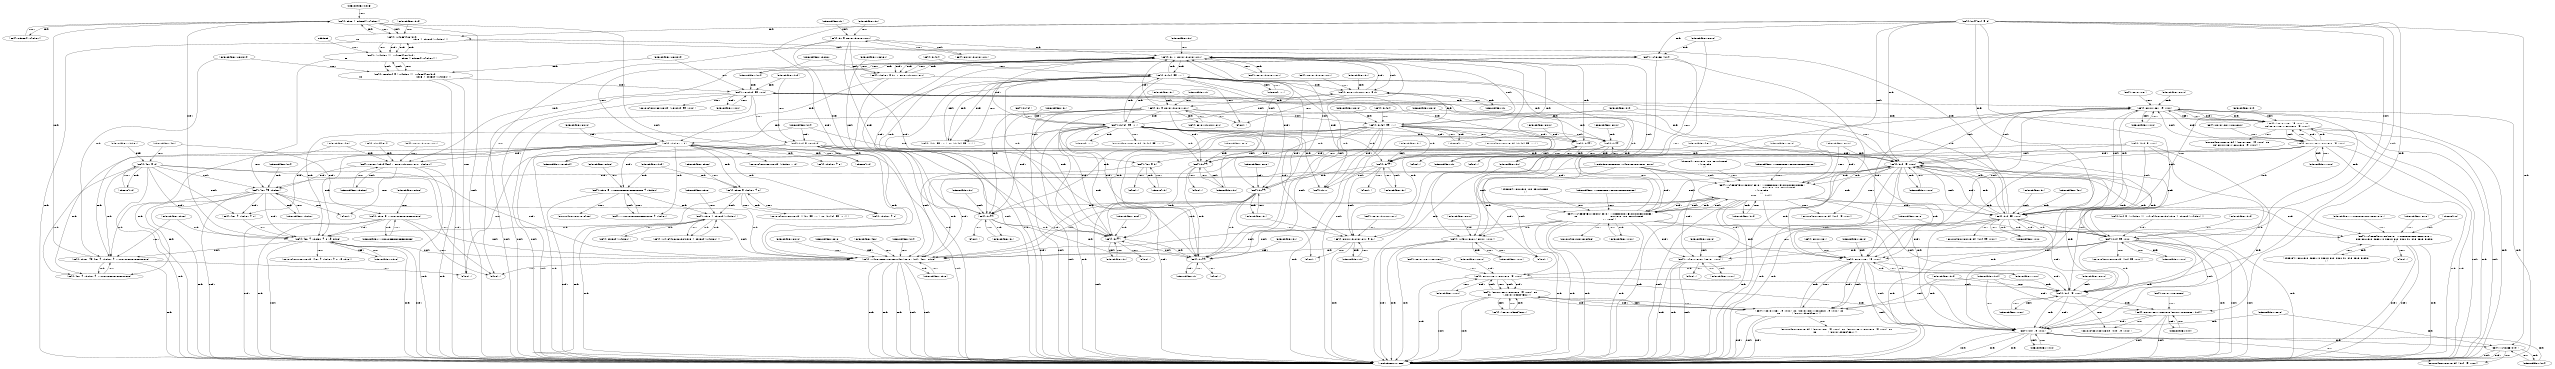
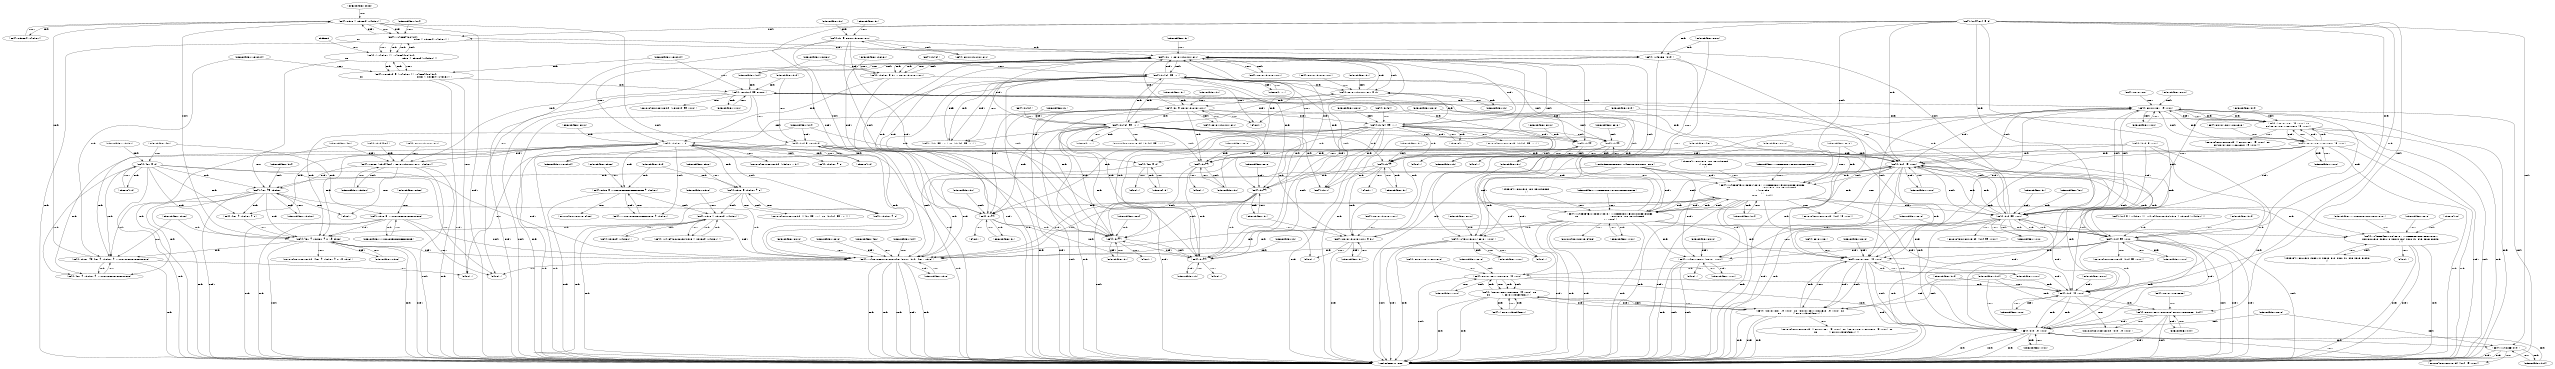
node "(Call,new_buf == NULL)": label "(Call,new_buf == NULL)" -> "(Call,new_buf == ENTITY)"
